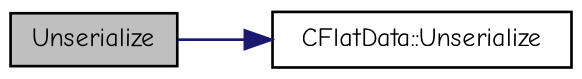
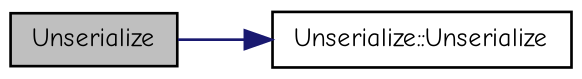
node "CFlatData::Unserialize": label "CFlatData::Unserialize" -> "Unserialize::Unserialize"
